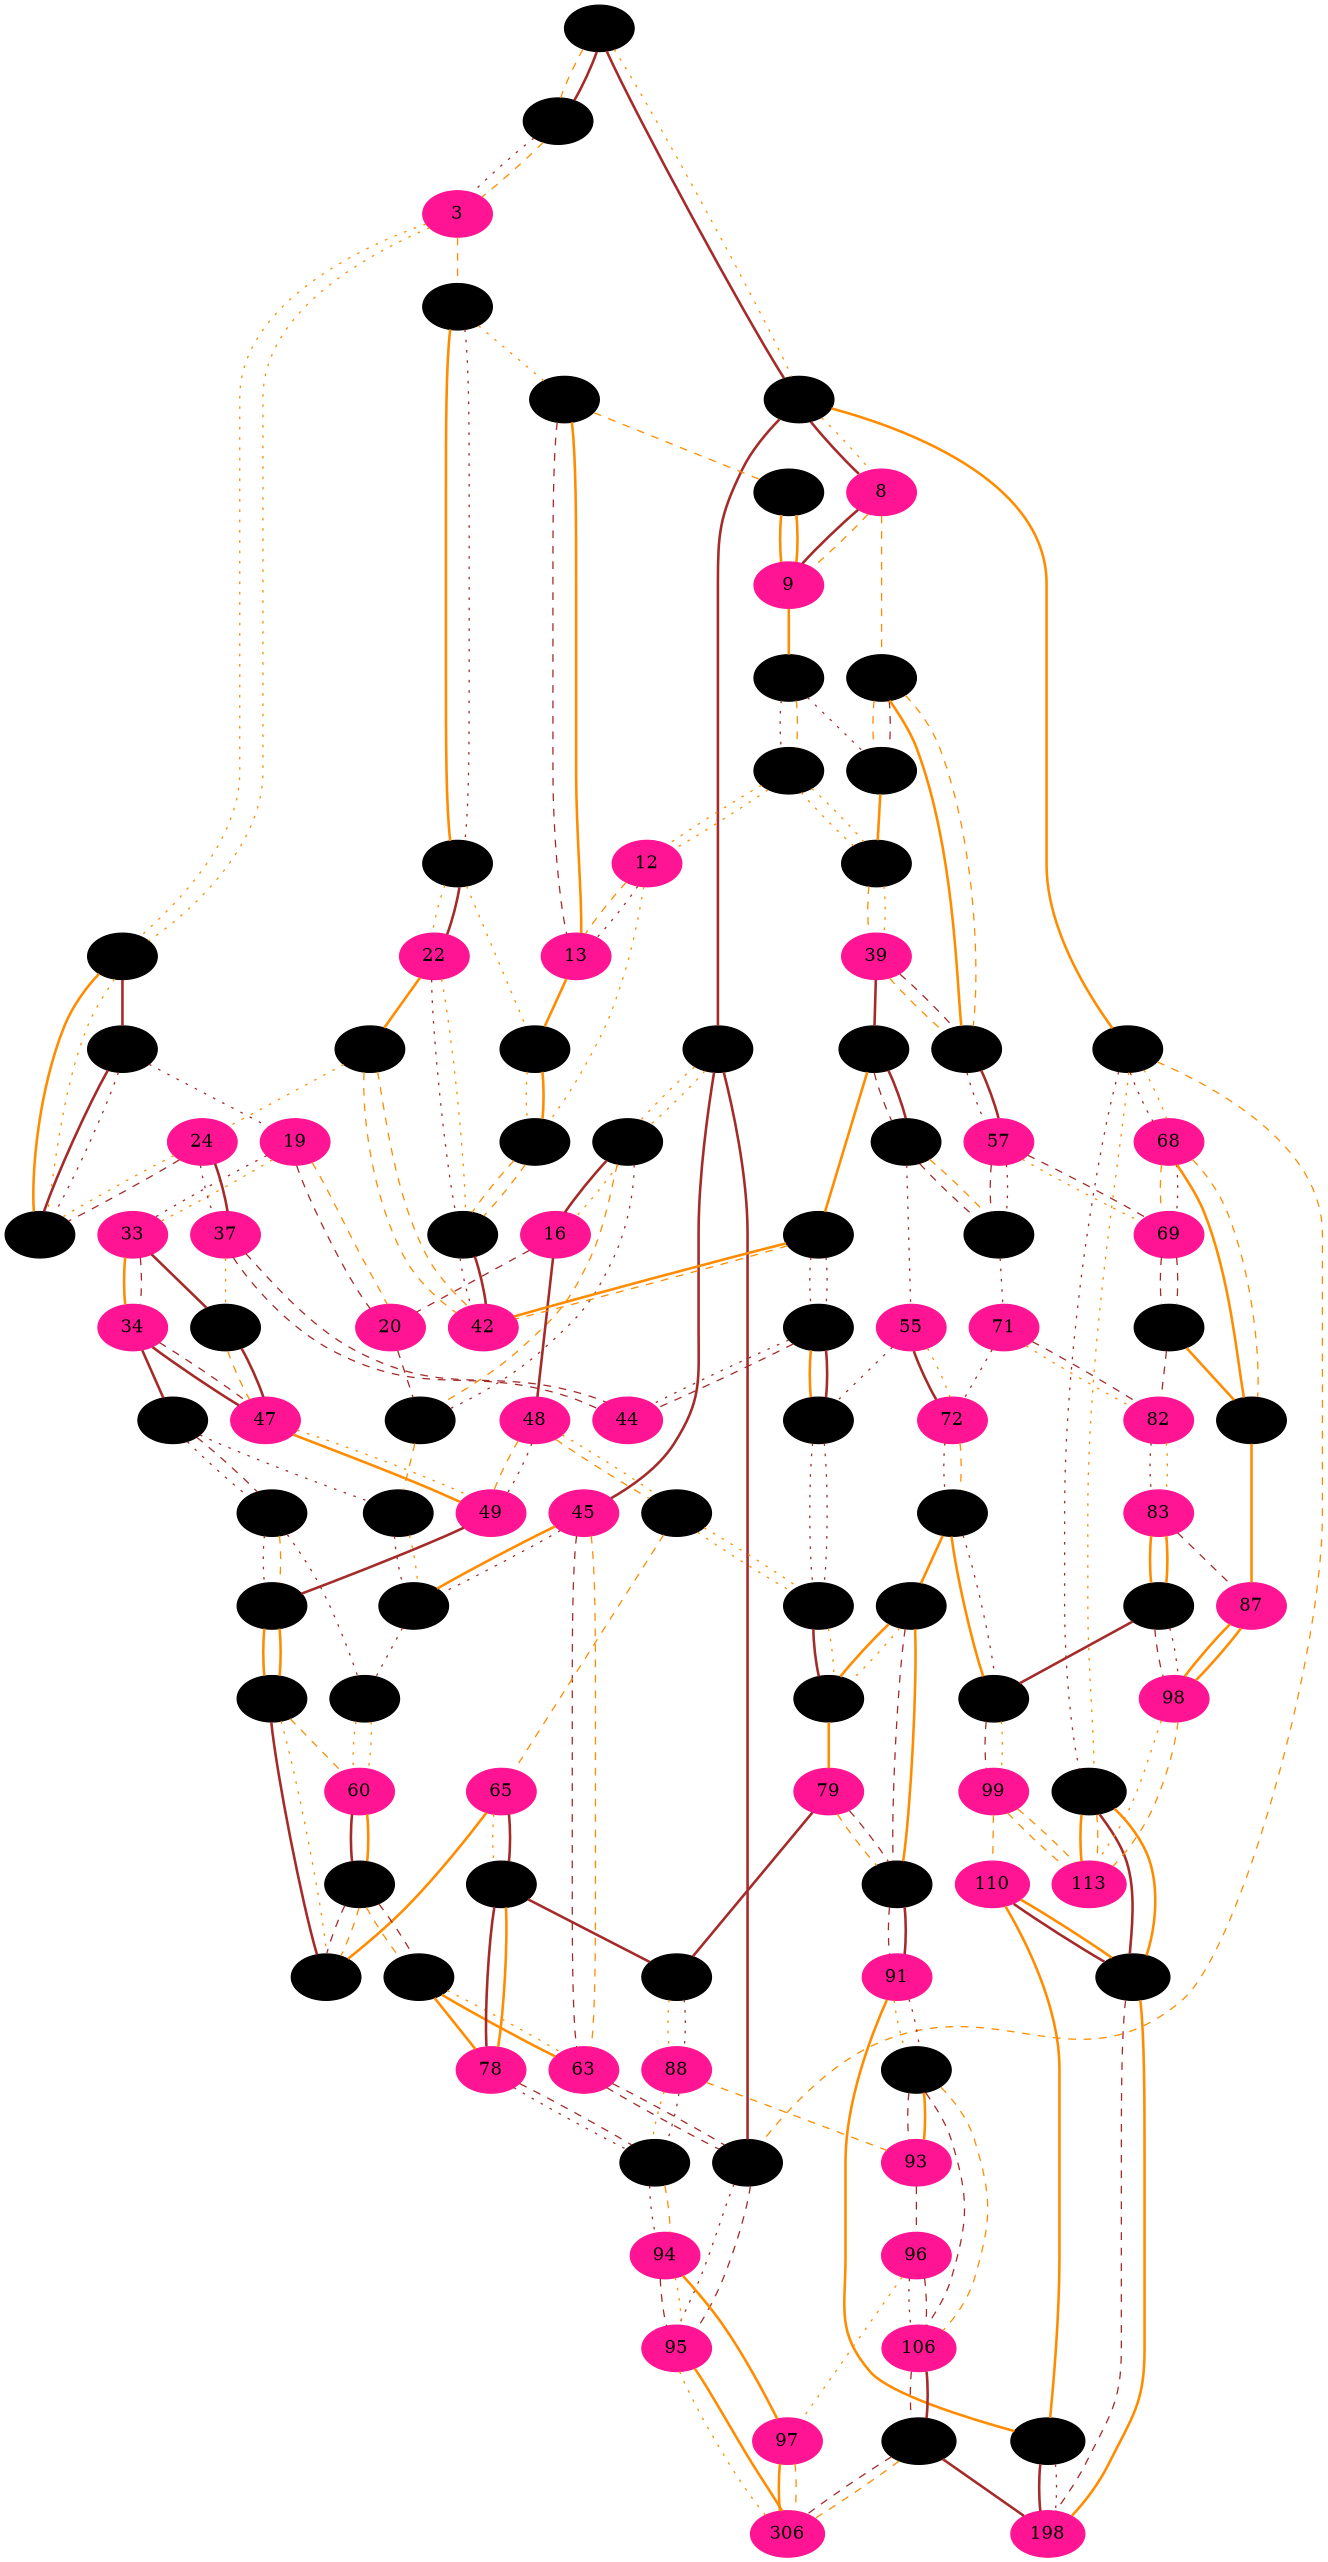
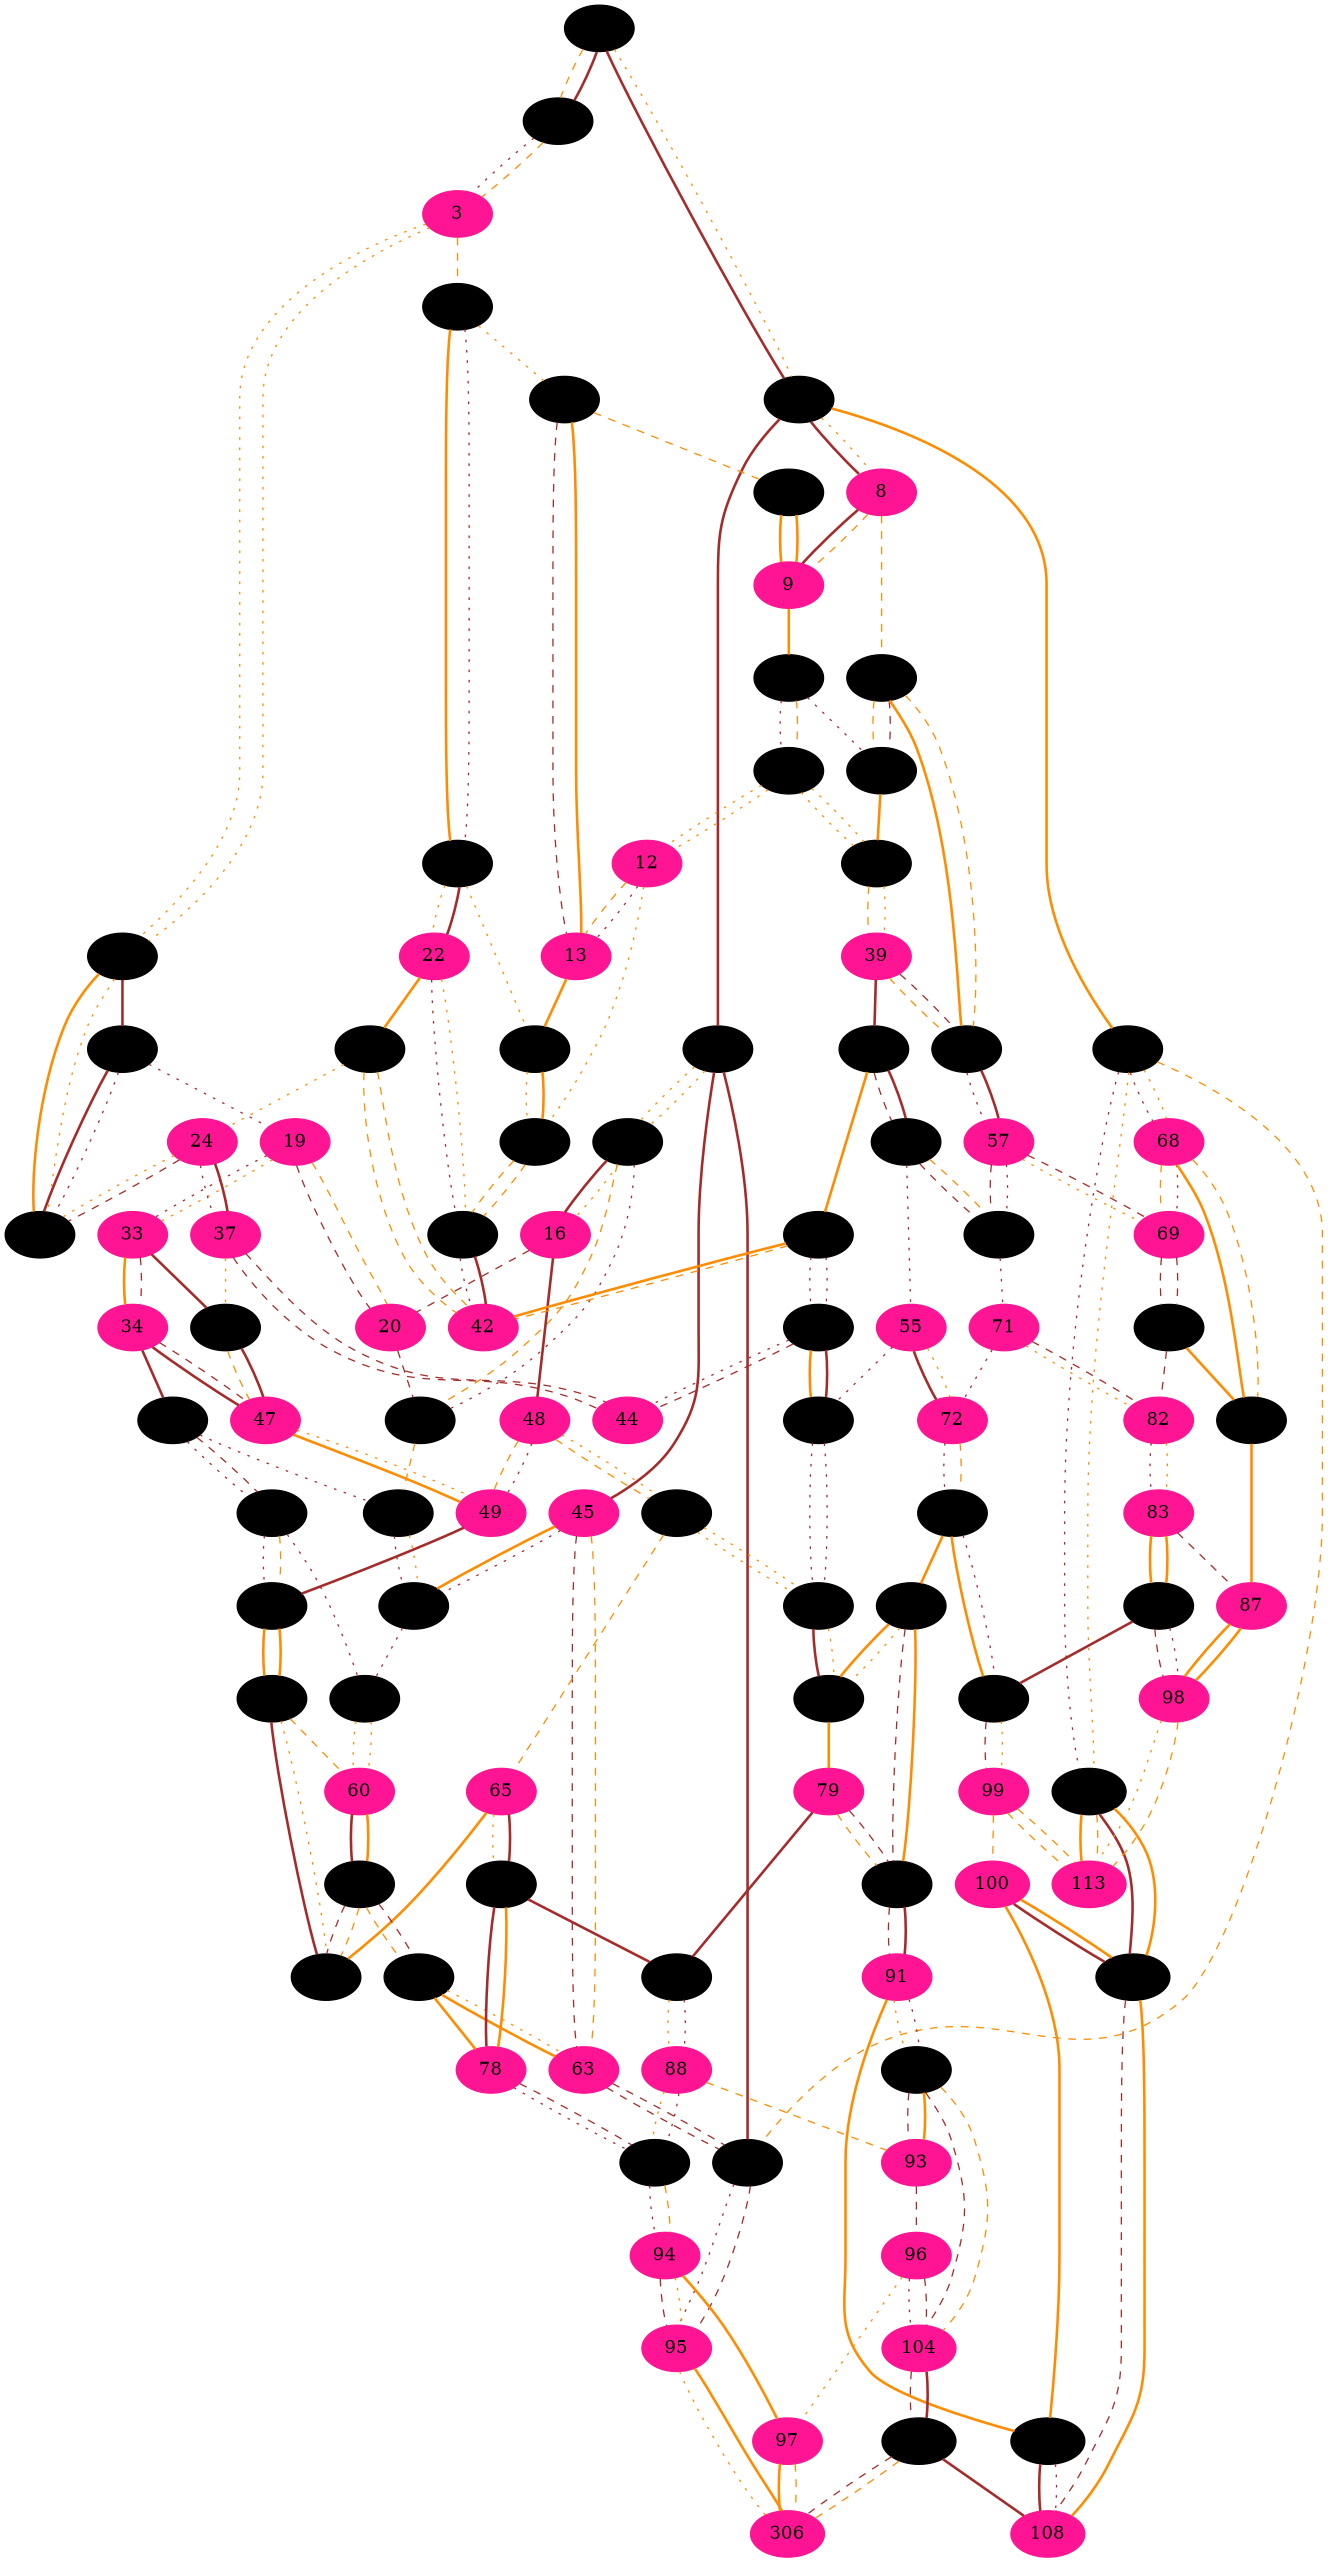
node "110": label "110" -> "100"
node "106": label "106" -> "104"
node "198": label "198" -> "108"
